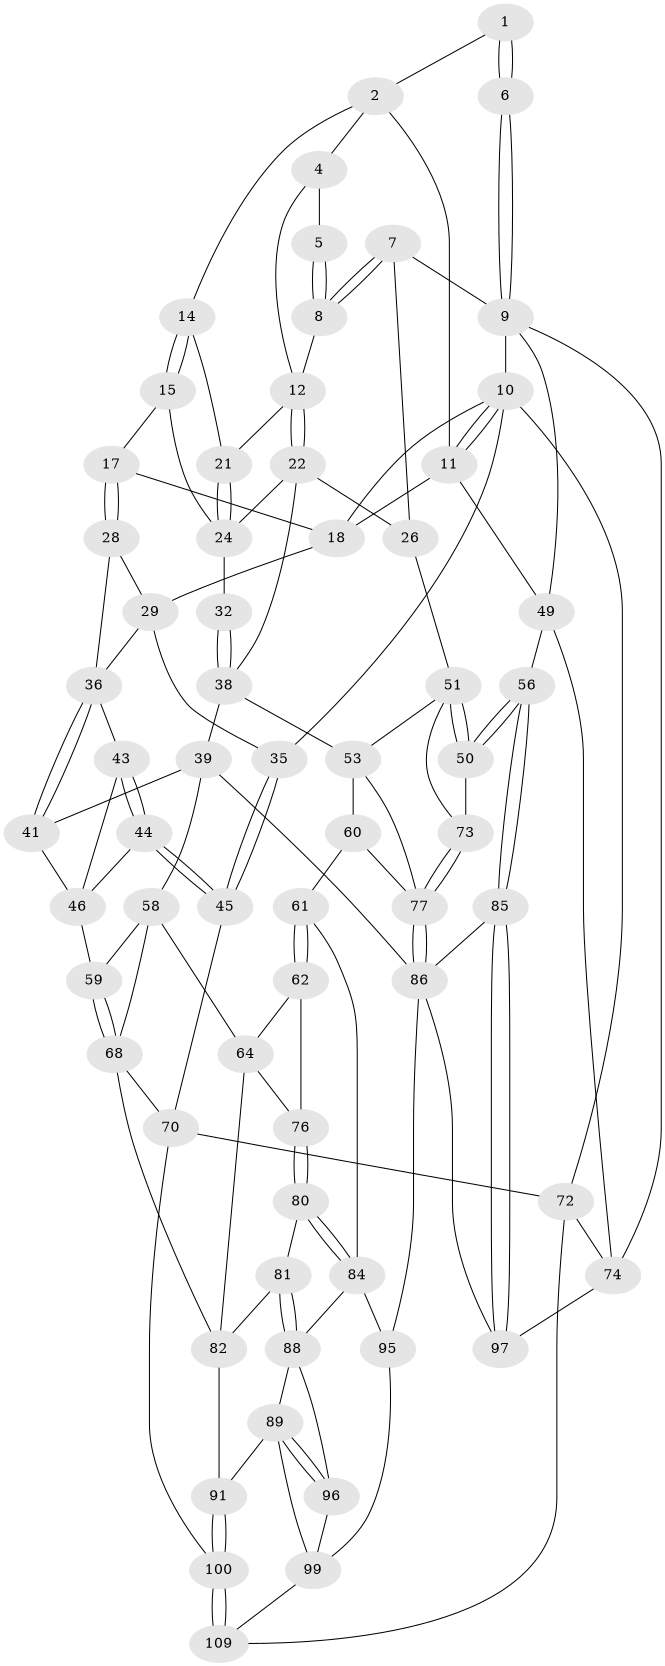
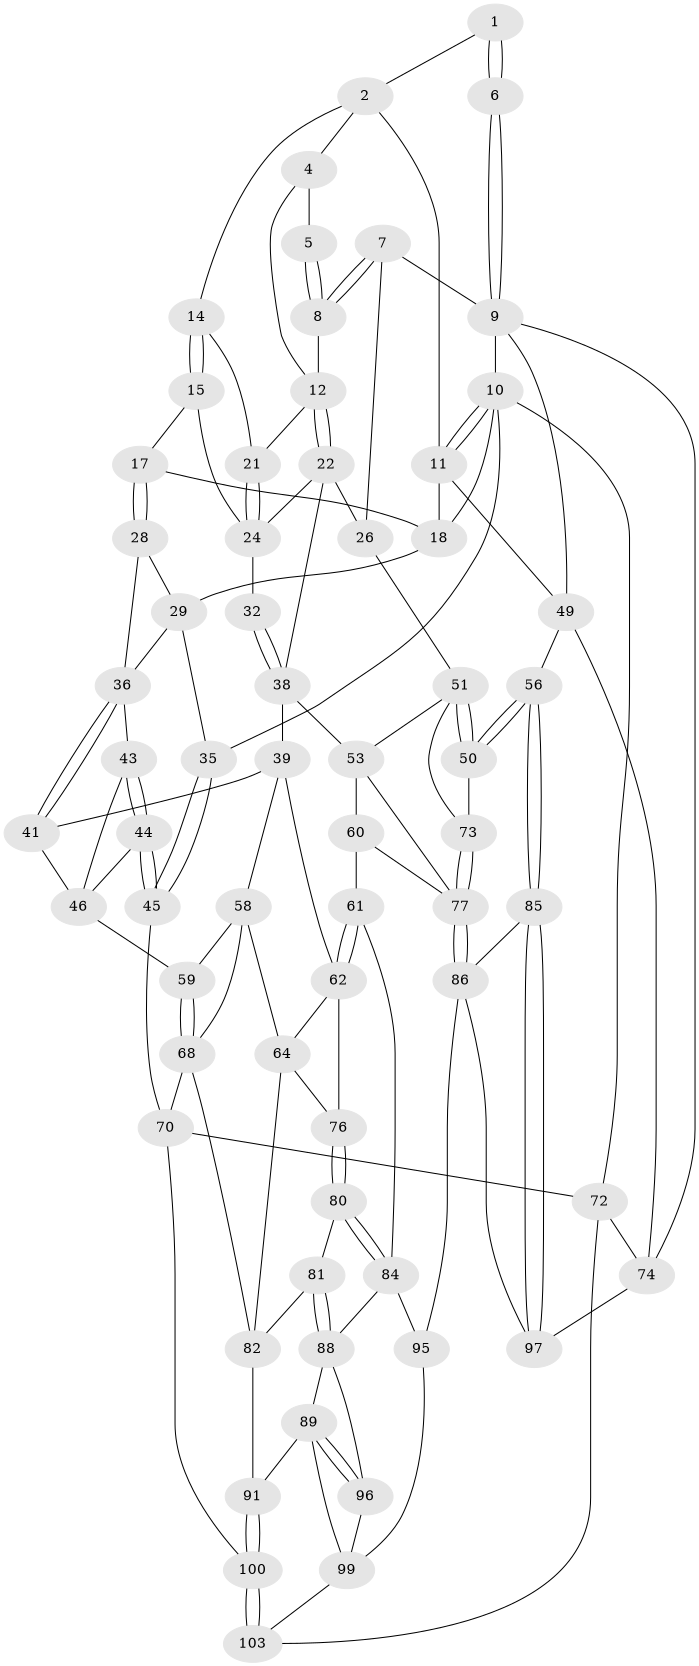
edge "39" -- "86": now "39" -- "62"
node "109": label "109" -> "103"
